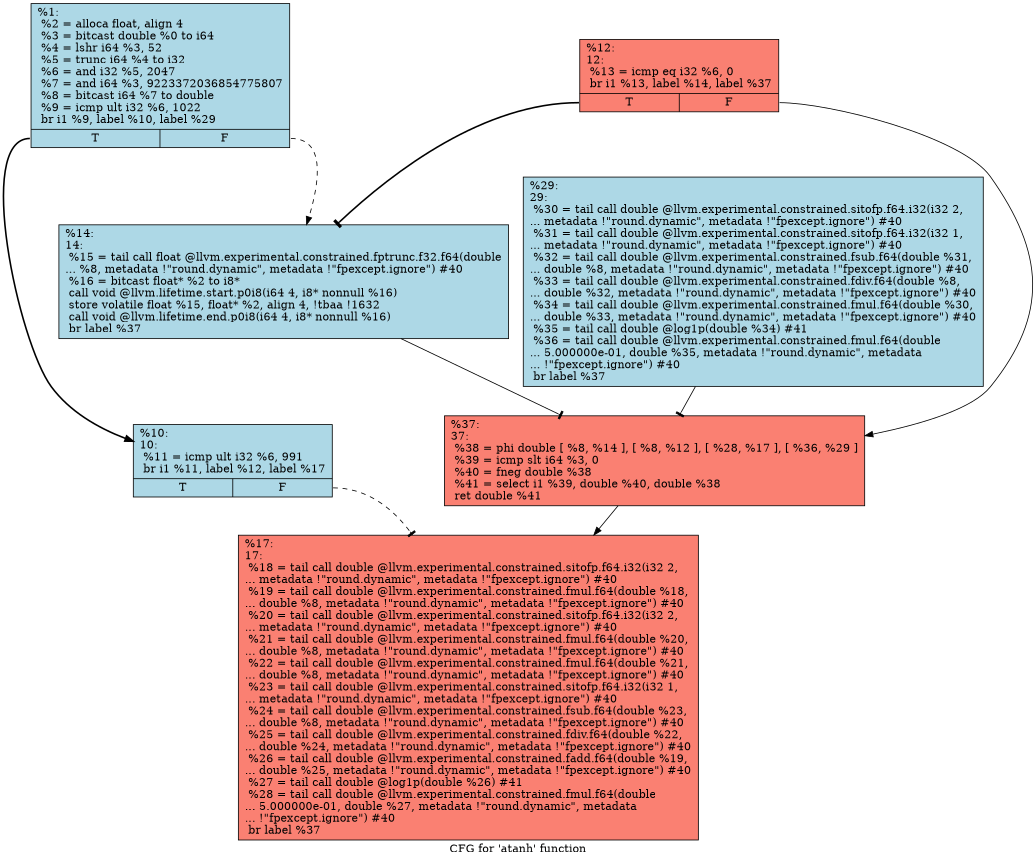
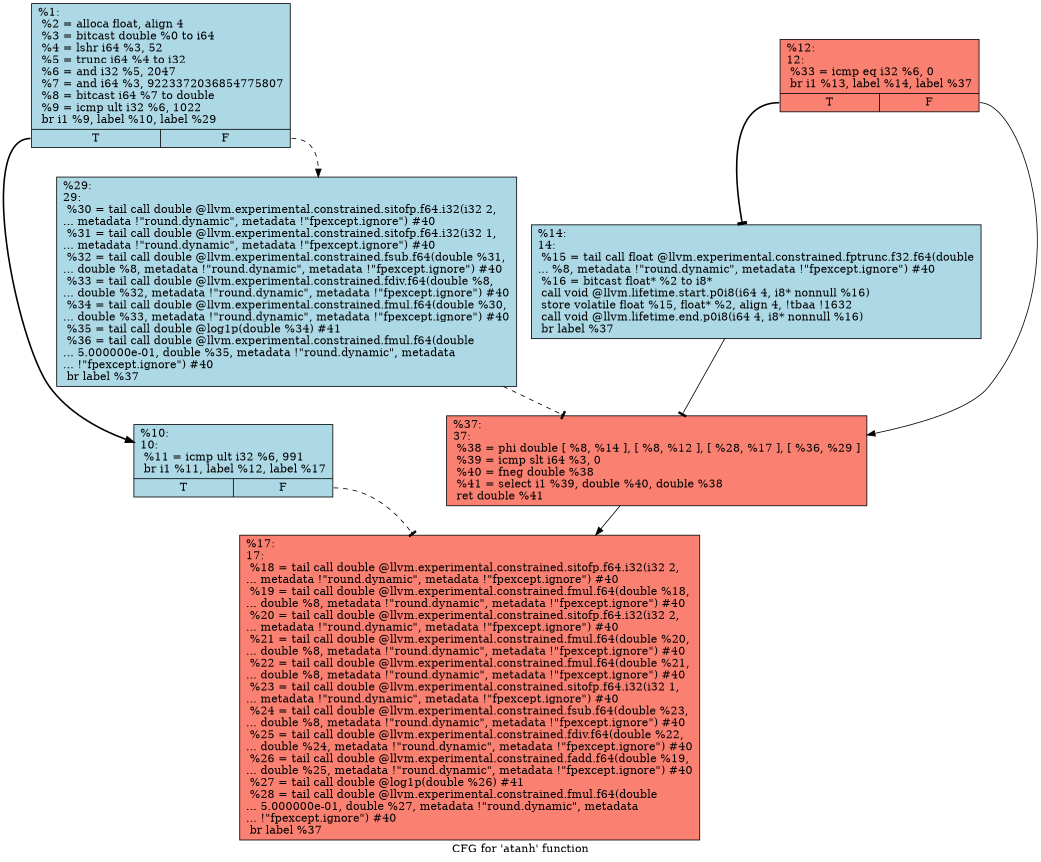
node "%12:": text "%13 = icmp eq i32 %6, 0" -> "%33 = icmp eq i32 %6, 0"
edge "%1:" -> "%14:": now "%1:" -> "%29:"
edge "%29:" -> "%37:": style solid -> dashed
